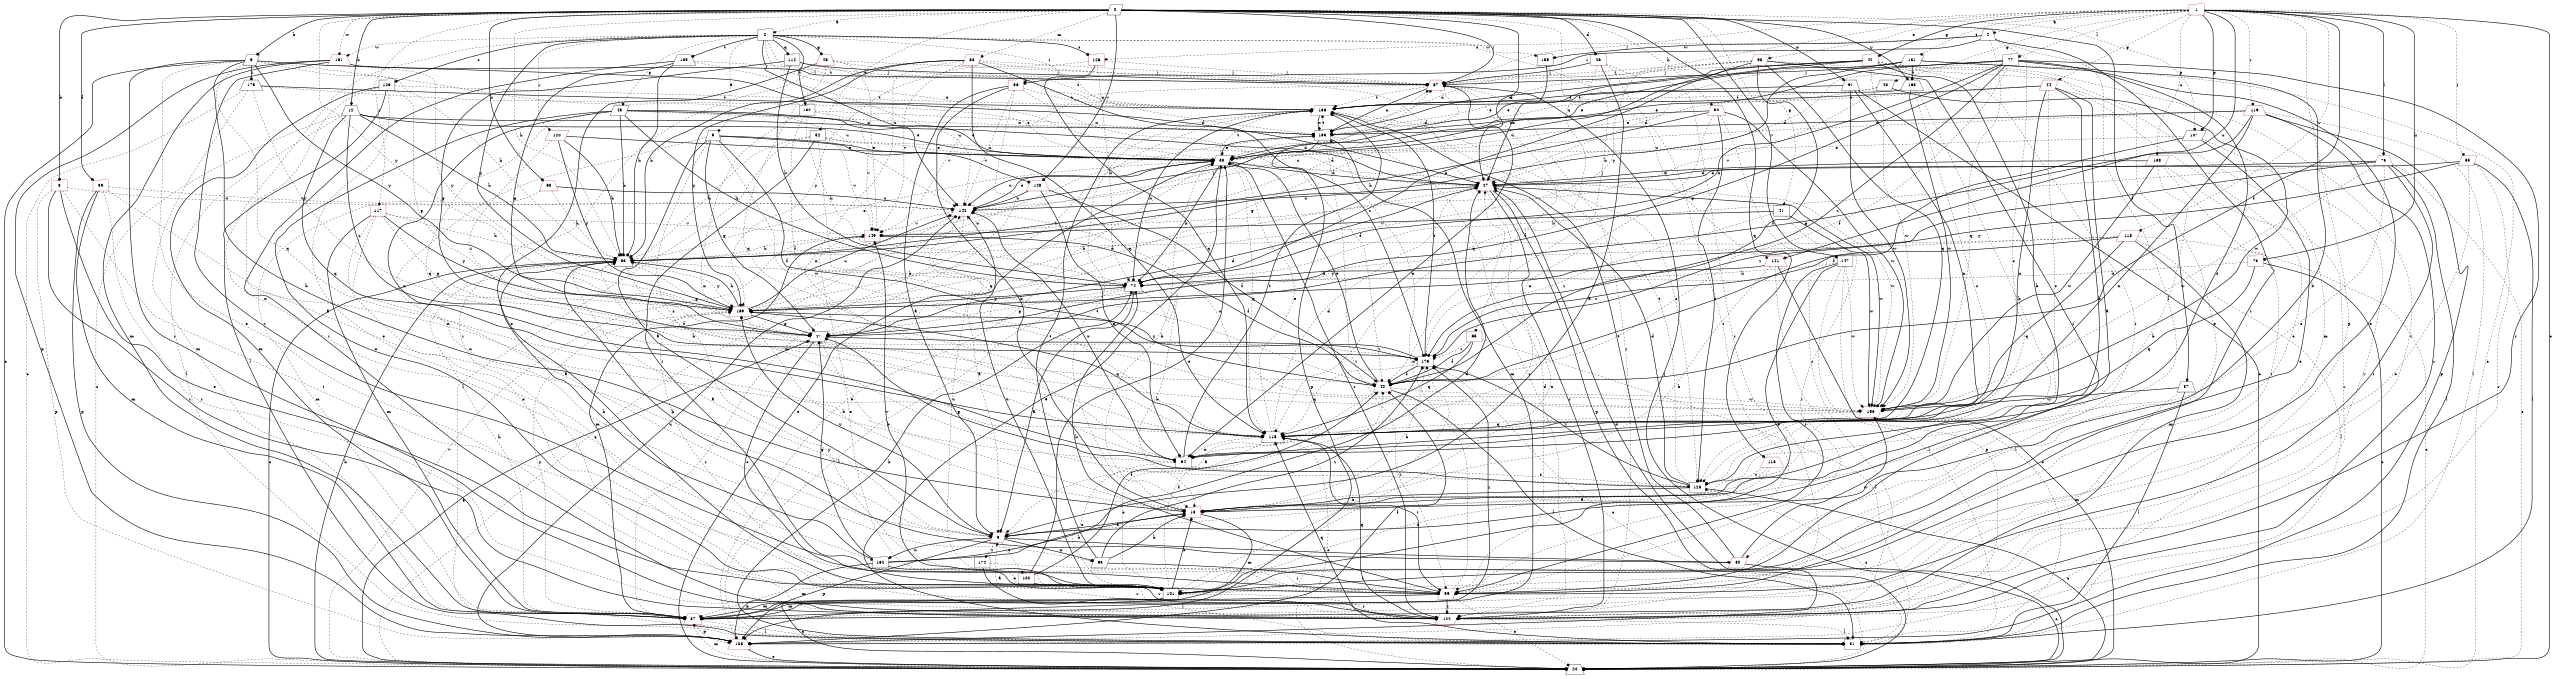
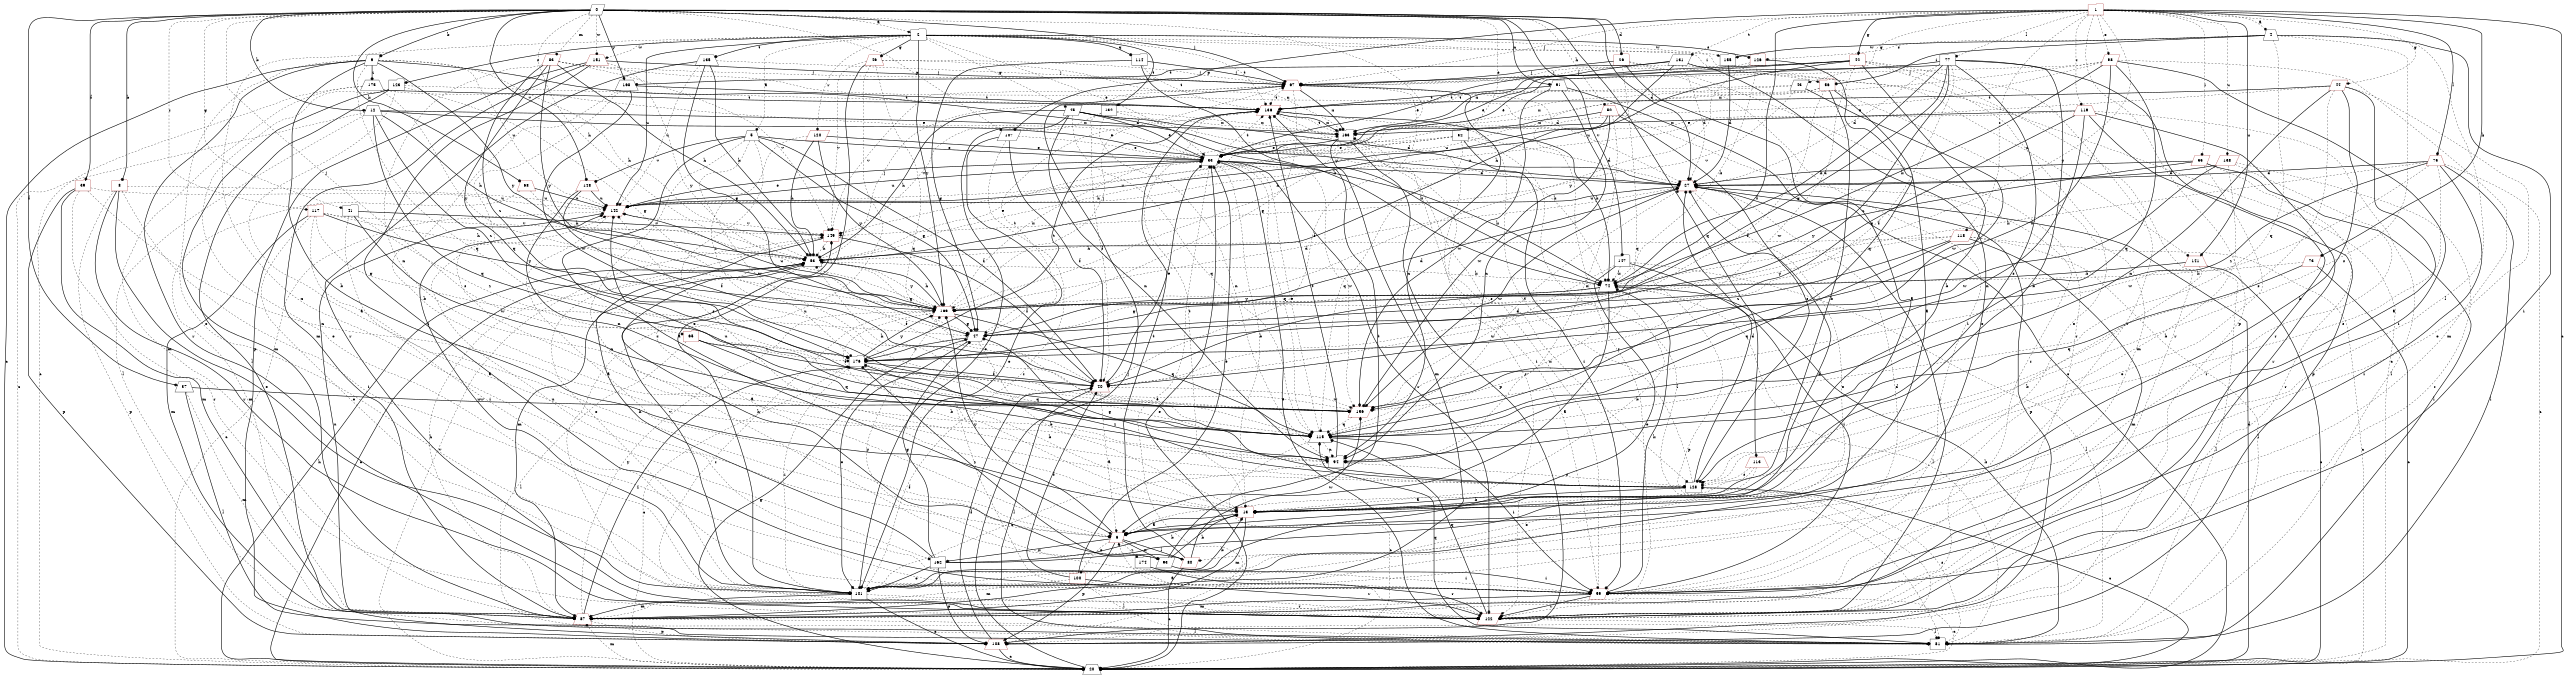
node "73": shape folder -> parallelogram
edge "115" -> "101": removed, label "o"
